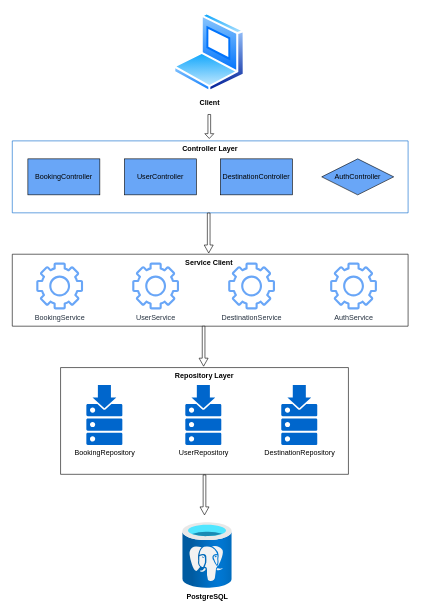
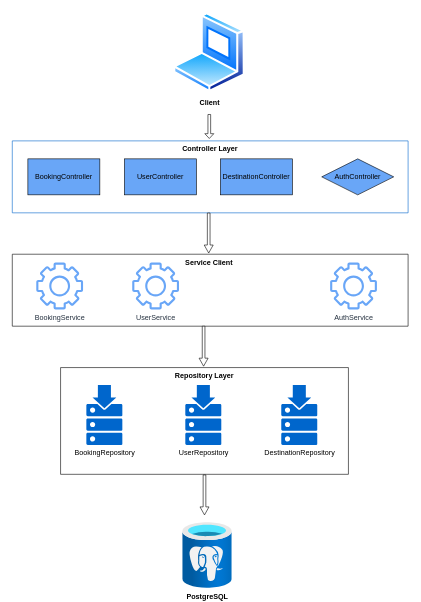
node "DestinationService": removed
